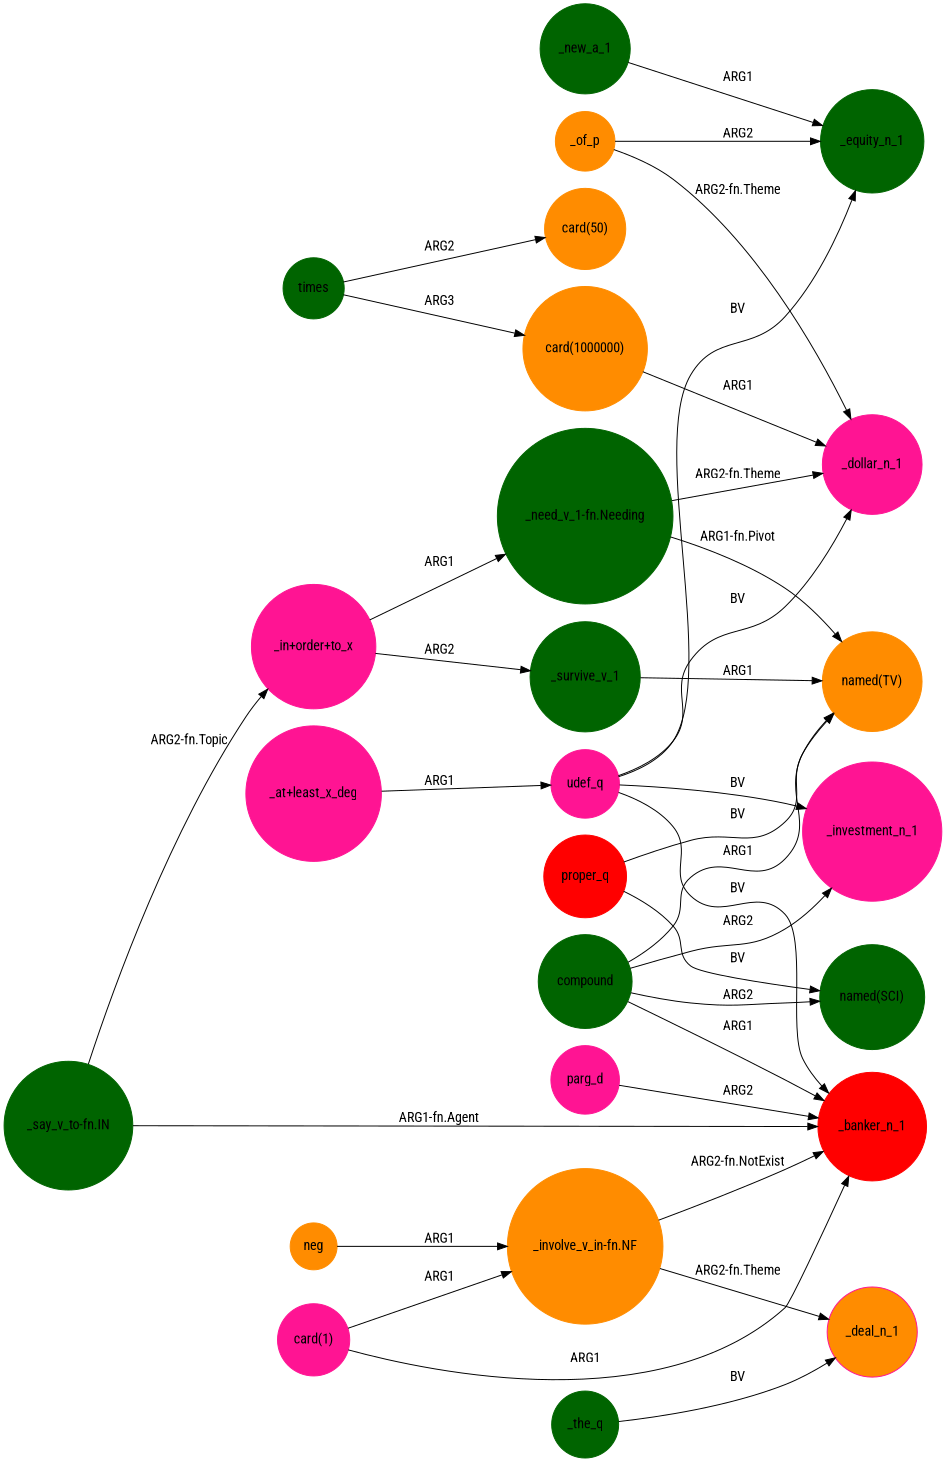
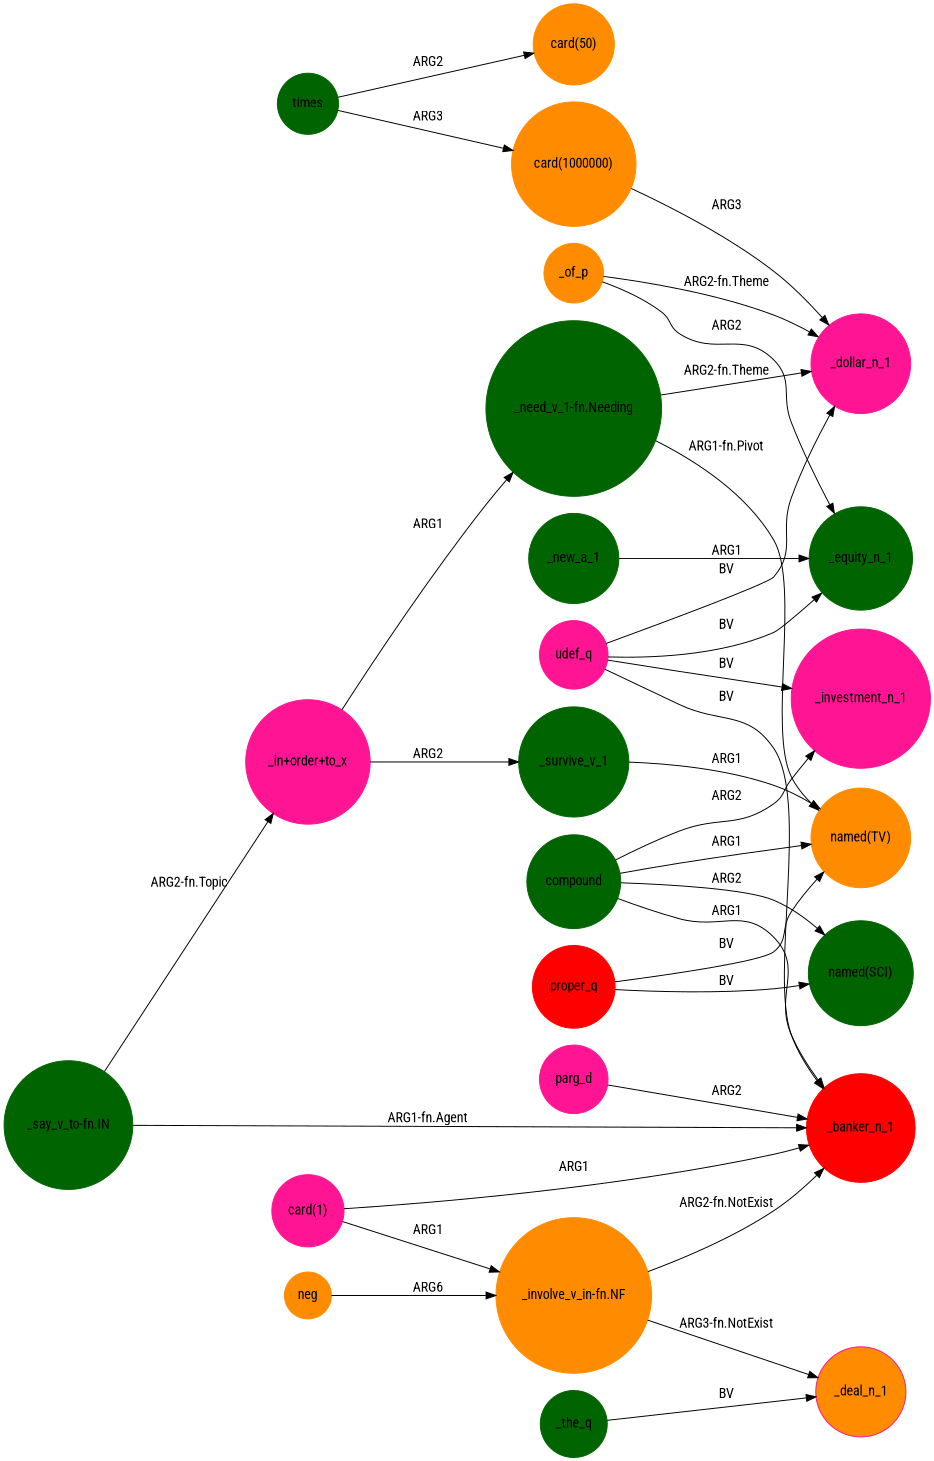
edge "card(1000000)" -> "_dollar_n_1": label "ARG1" -> "ARG3"
node "_at+least_x_deg": removed
edge "neg" -> "_involve_v_in-fn.NF": label "ARG1" -> "ARG6"
edge "_involve_v_in-fn.NF" -> "_deal_n_1": label "ARG2-fn.Theme" -> "ARG3-fn.NotExist"
